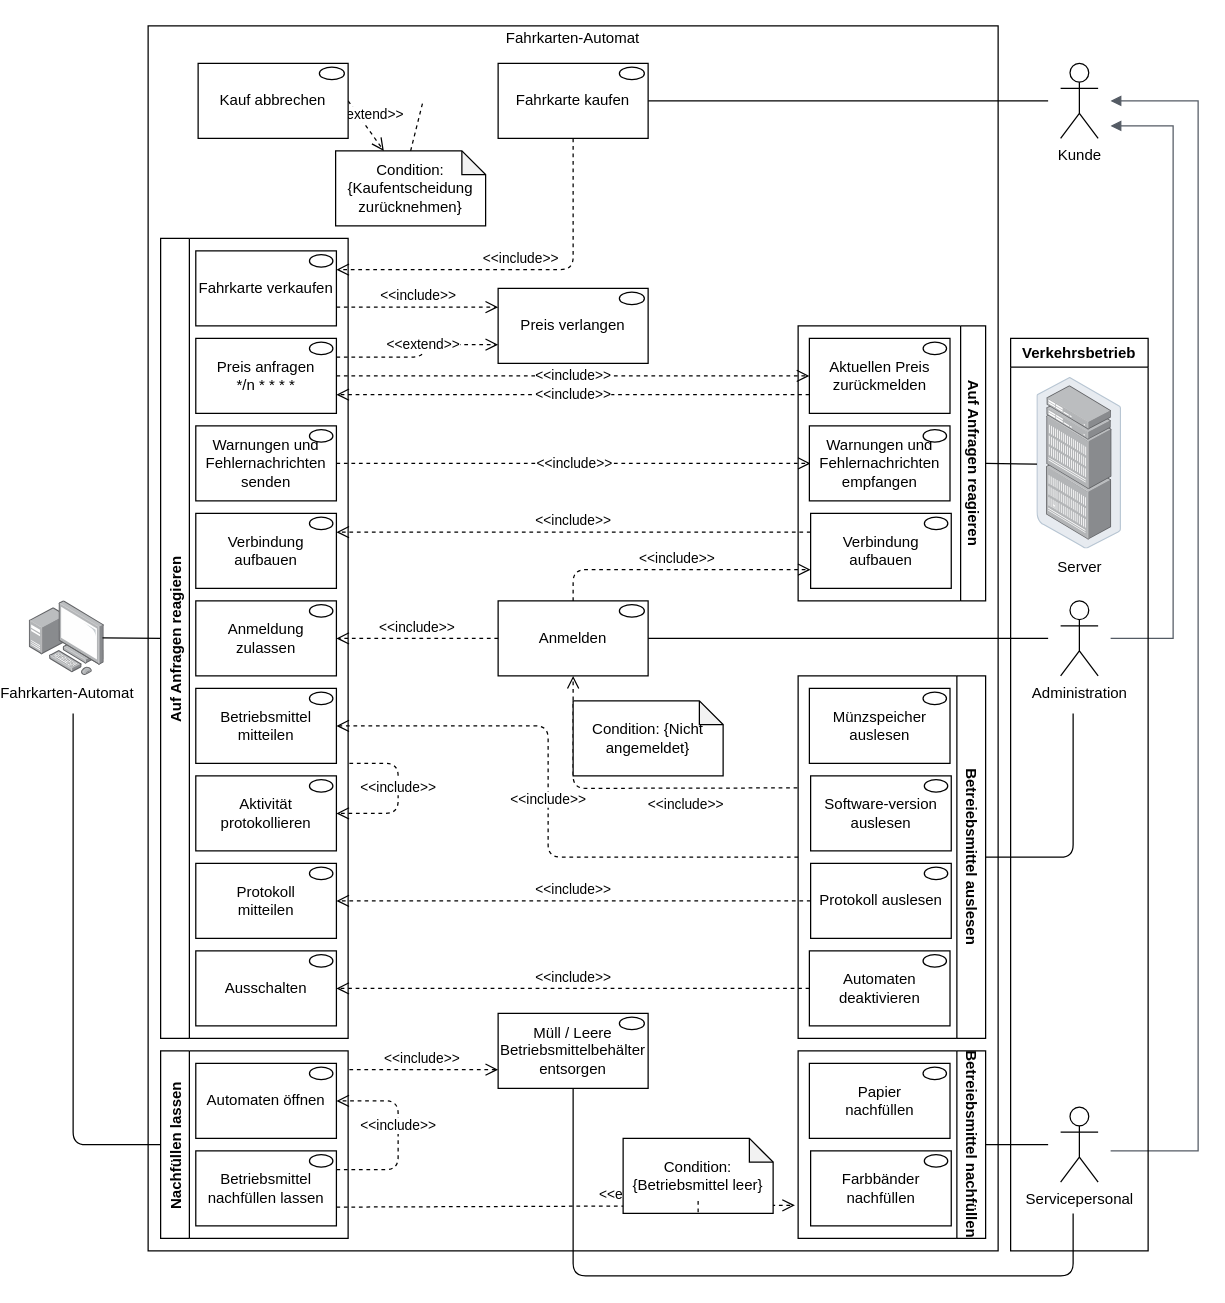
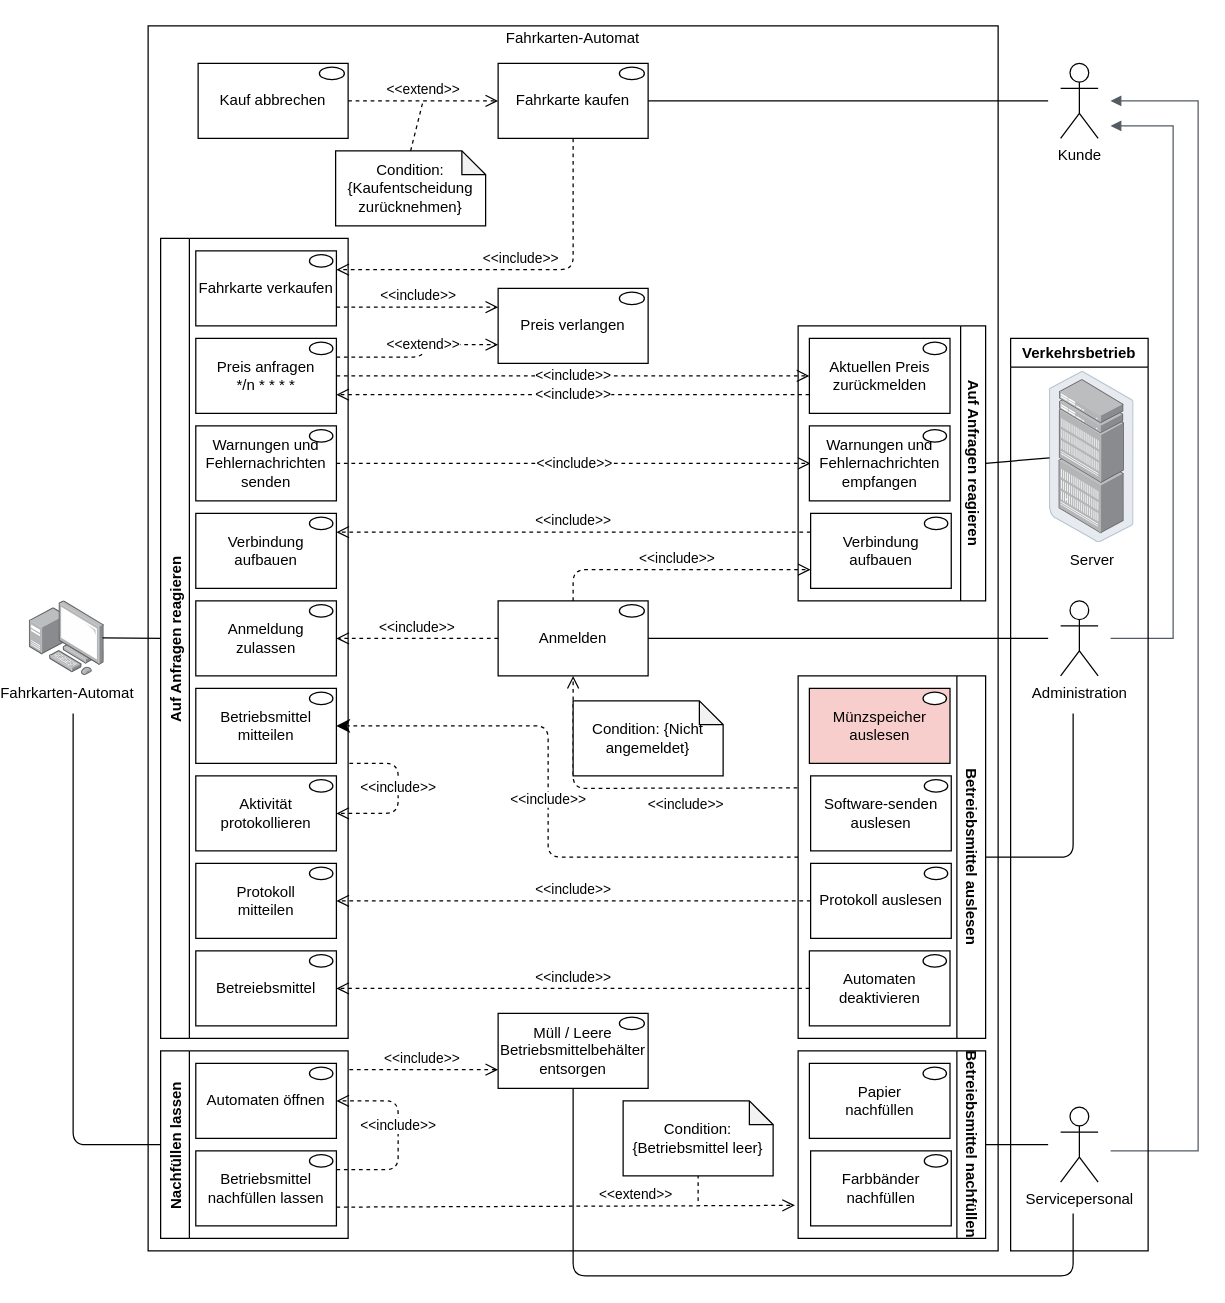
edge "Kauf abbrechen" -> "Condition: {Kaufentscheidung zurücknehmen}": now "Kauf abbrechen" -> "Fahrkarte kaufen"
node "Server": moved (1079, 463) -> (1092, 457)
edge "Betreiebsmittel auslesen" -> "Betriebsmittel mitteilen": arrowhead open -> classic
node "Münzspeicher auslesen": fillcolor #ffffff -> #f8cecc
node "Software-version auslesen": label "Software-version auslesen" -> "Software-senden auslesen"
node "Ausschalten": label "Ausschalten" -> "Betreiebsmittel"
node "Condition: {Betriebsmittel leer}": moved (698, 1176) -> (698, 1138)
